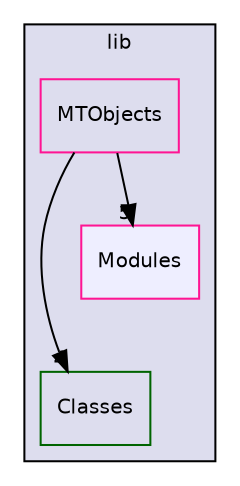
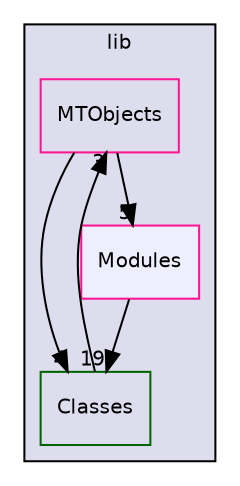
edge "Classes" -> "MTObjects": added
edge "Modules" -> "Classes": added
